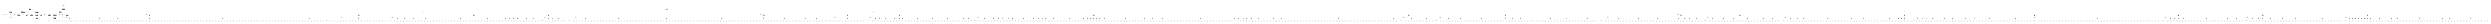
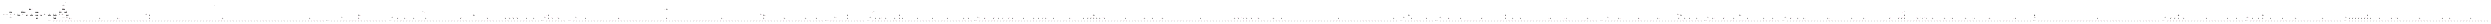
node "textClass": added
